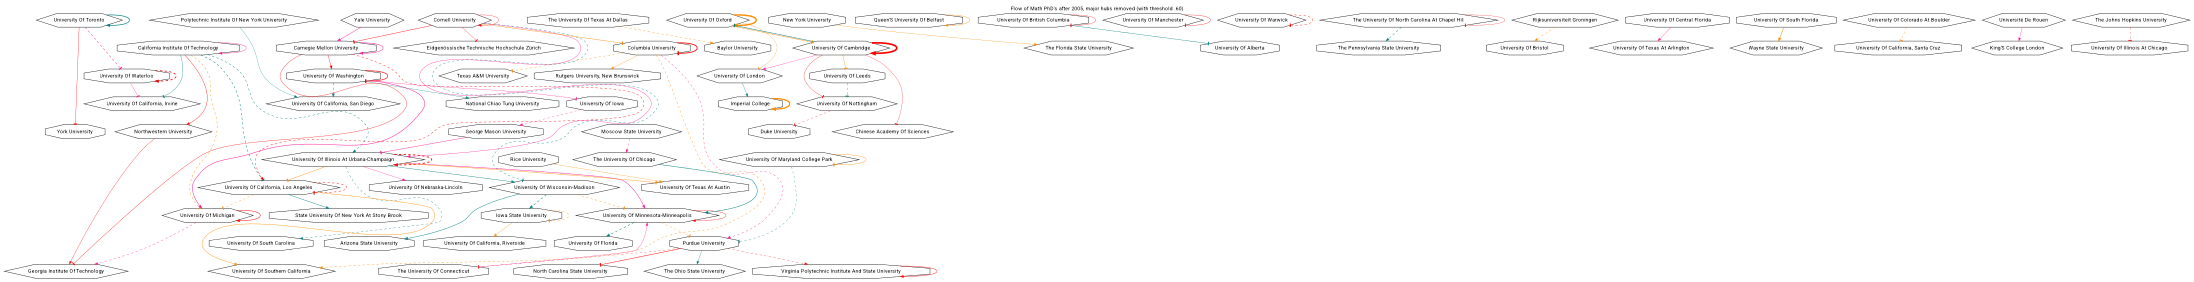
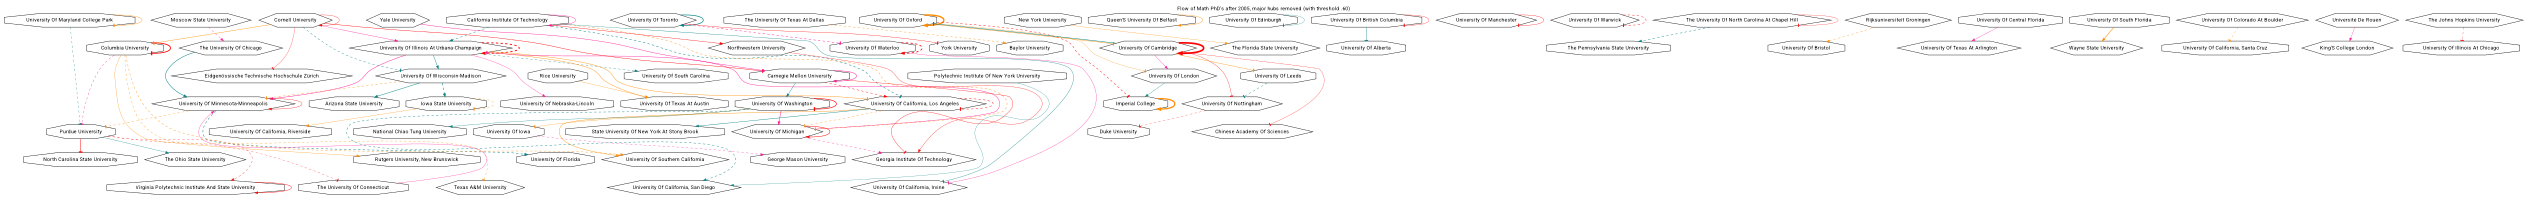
node "Polytechnic Institute Of New York University": shape hexagon -> octagon
node "University Of Oxford": shape hexagon -> octagon
node "University Of Edinburgh": added
edge "University Of Oxford" -> "Imperial College": added
edge "Carnegie Mellon University" -> "University Of Washington": color red -> teal
edge "University Of Washington" -> "University Of Iowa": color deeppink -> darkorange
edge "George Mason University" -> "University Of Illinois At Urbana-Champaign": now "University Of Michigan" -> "University Of Illinois At Urbana-Champaign"
node "University Of Maryland College Park": shape hexagon -> octagon
edge "Columbia University" -> "Purdue University": arrowhead normal -> tee
